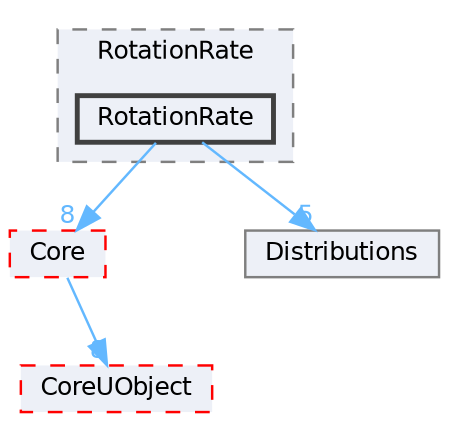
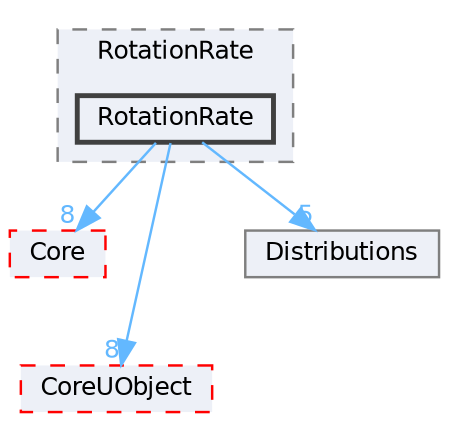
edge "Core" -> "CoreUObject": now "RotationRate" -> "CoreUObject"
